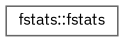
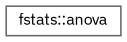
node "fstats::fstats": label "fstats::fstats" -> "fstats::anova"
